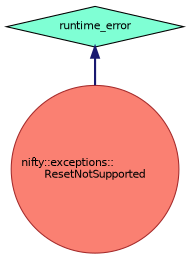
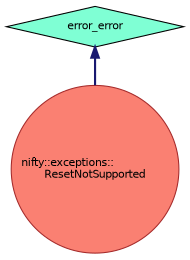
node "runtime_error": label "runtime_error" -> "error_error"
